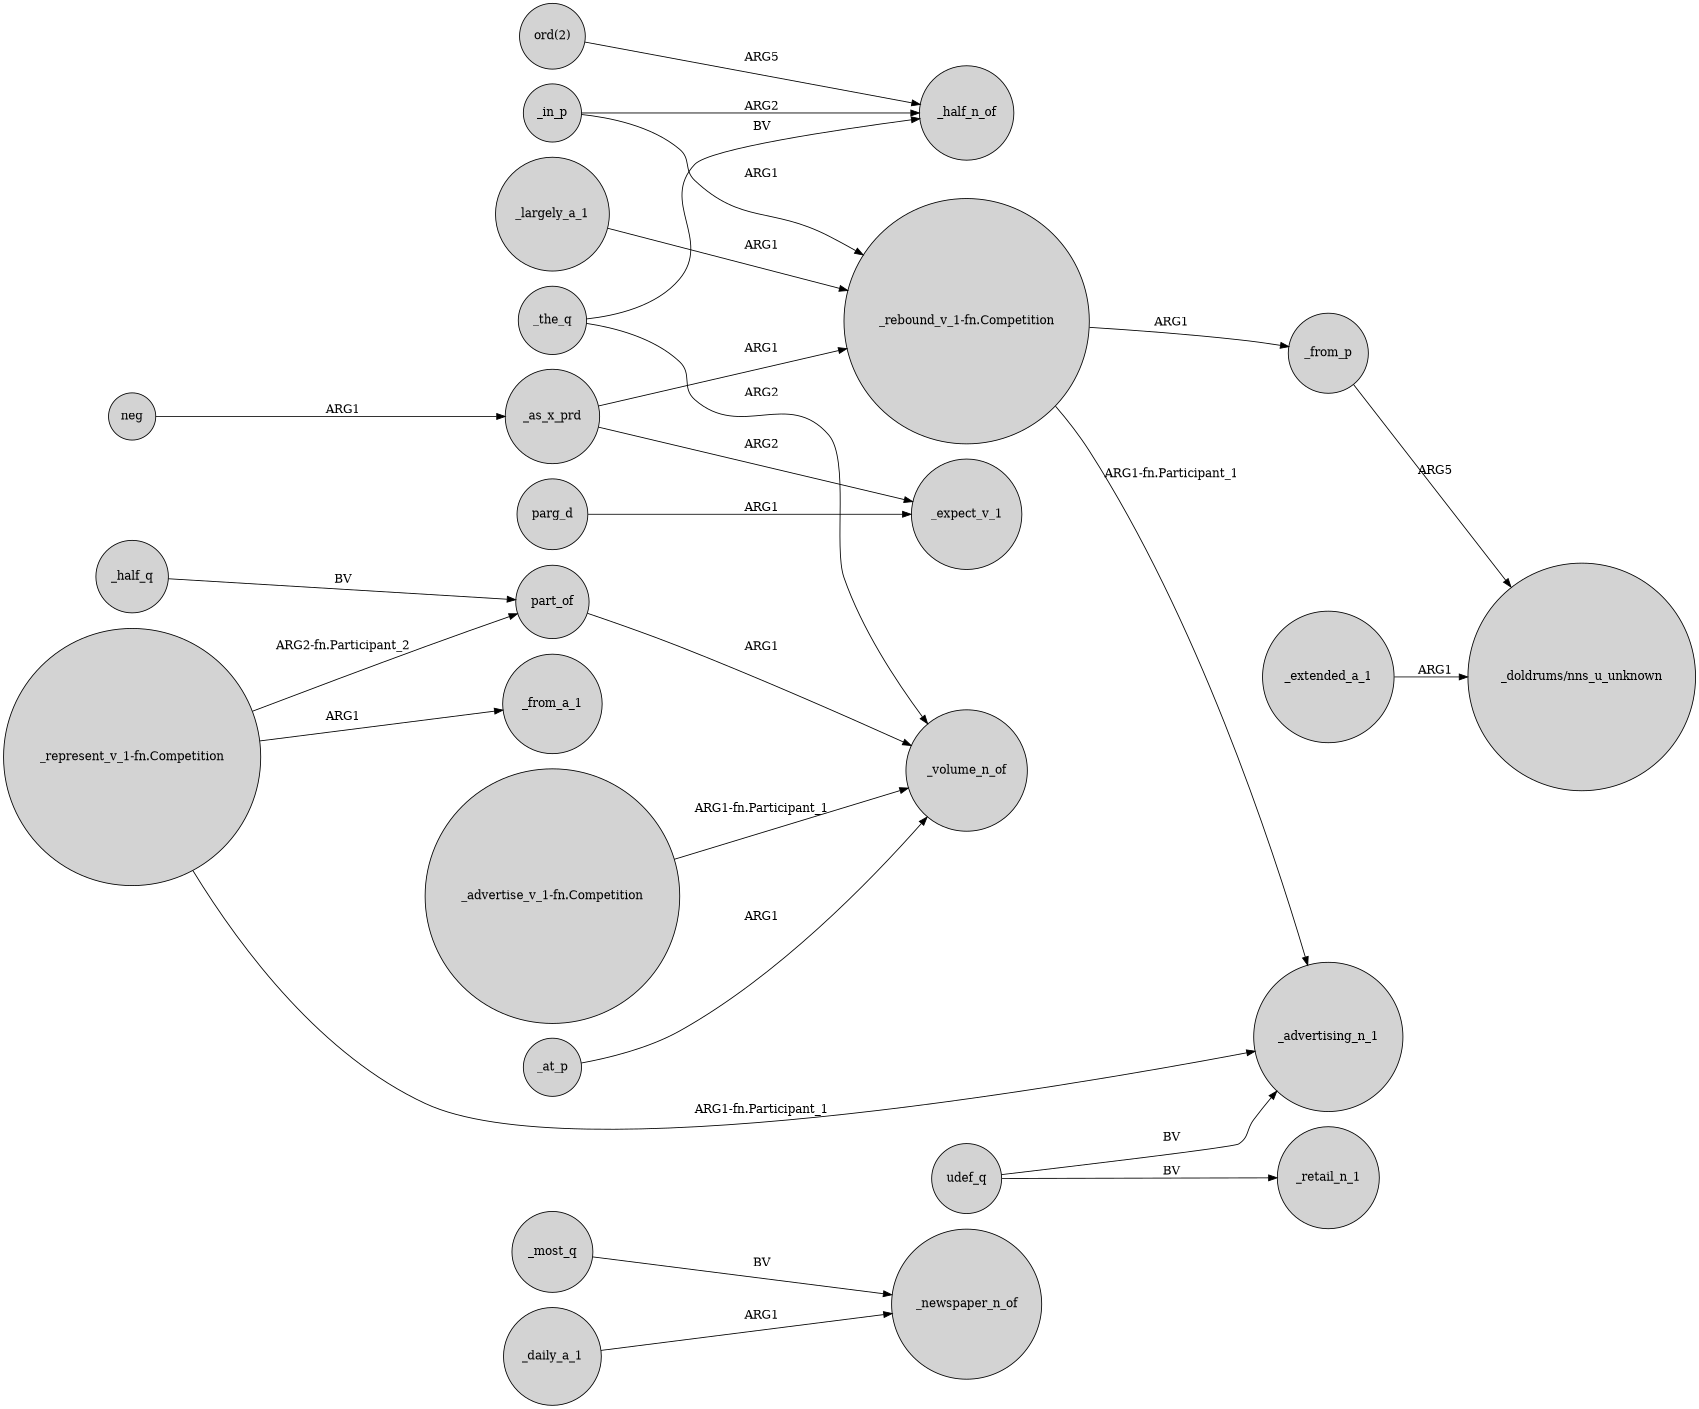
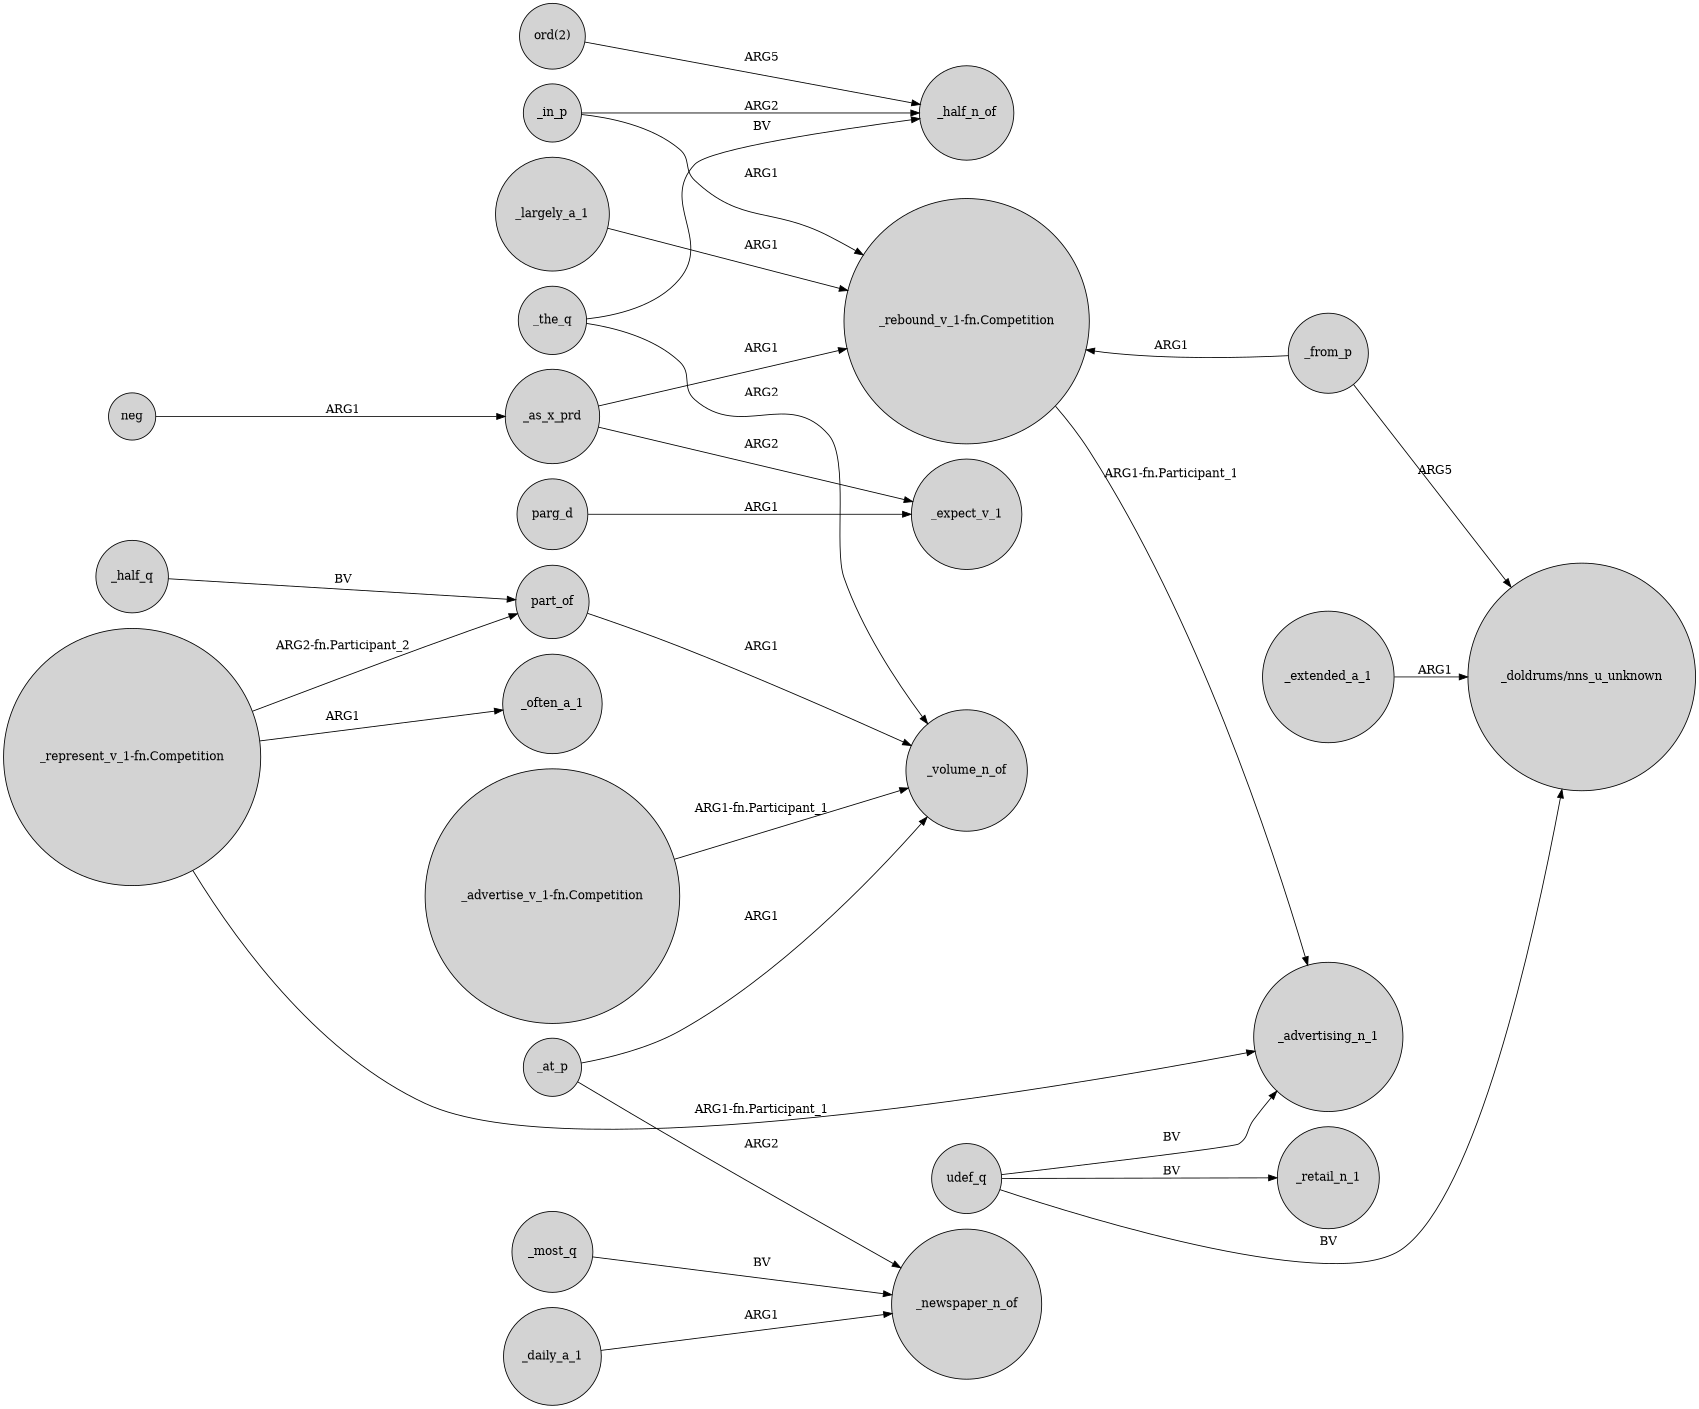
edge "_rebound_v_1-fn.Competition" -> "_from_p": reversed
node "_from_a_1": label "_from_a_1" -> "_often_a_1"
edge "_at_p" -> "_newspaper_n_of": added, label "ARG2"
edge "udef_q" -> "_doldrums/nns_u_unknown": added, label "BV"
